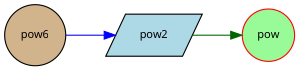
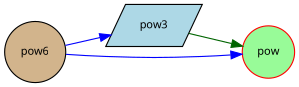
node "pow2": label "pow2" -> "pow3"
edge "pow6" -> "pow": added
